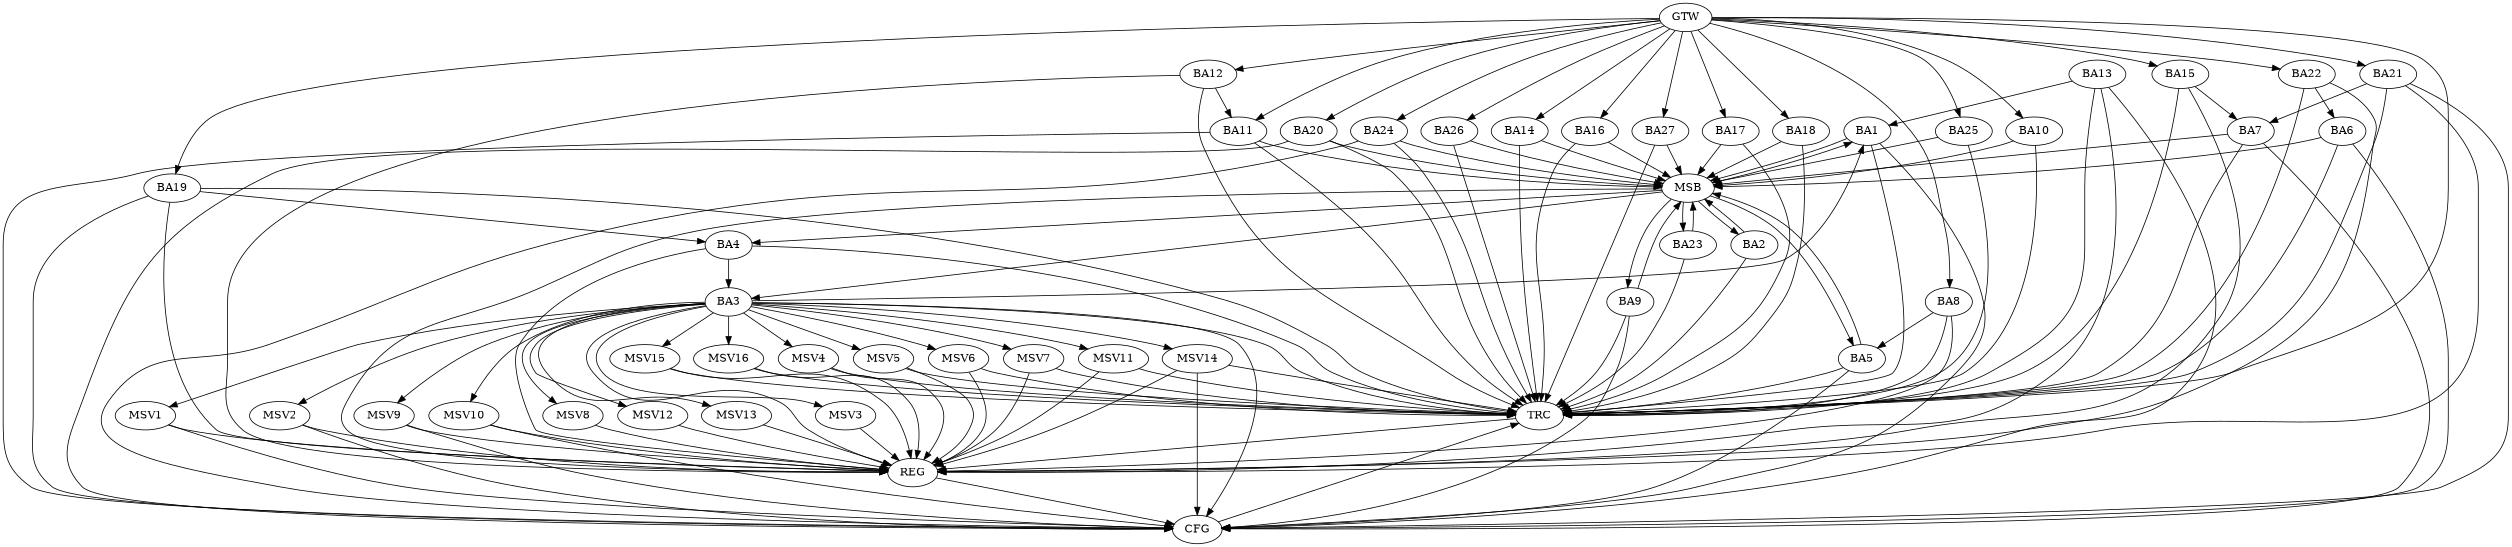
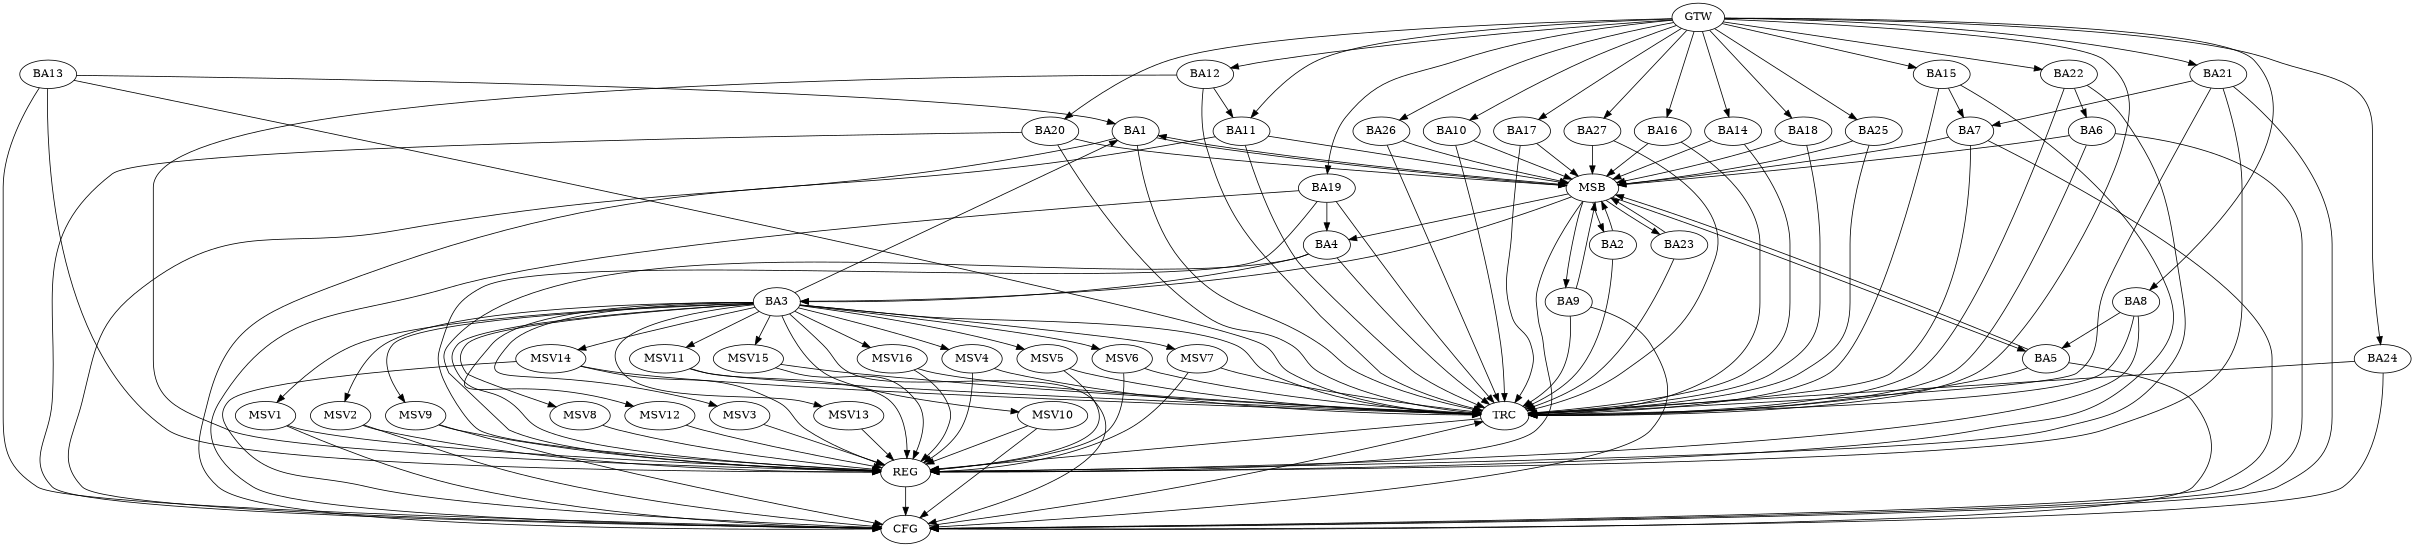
edge "BA24" -> "MSB": removed
